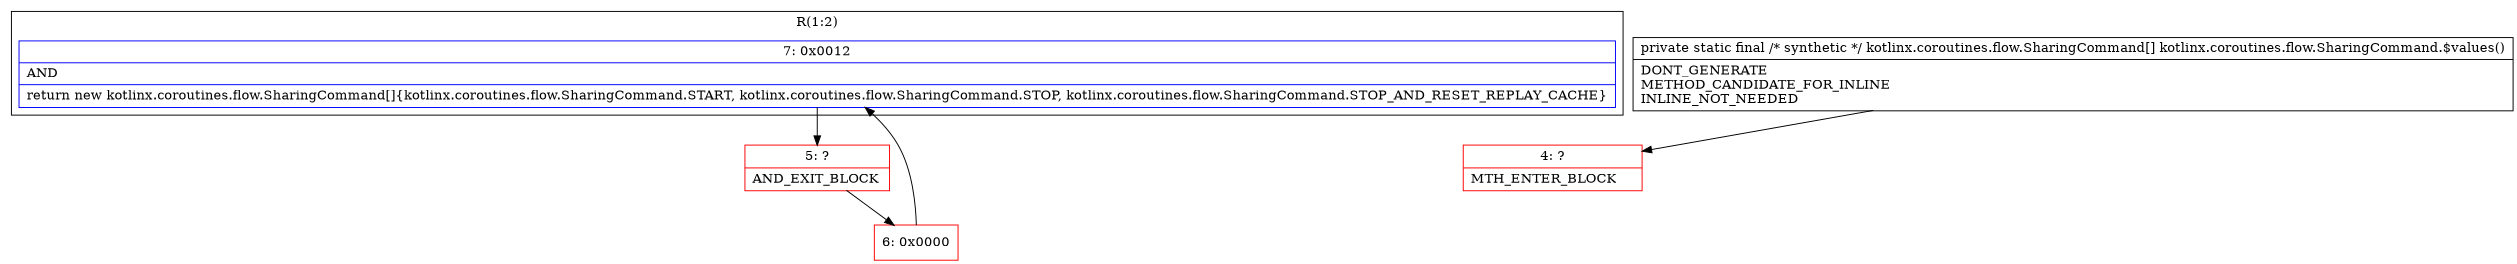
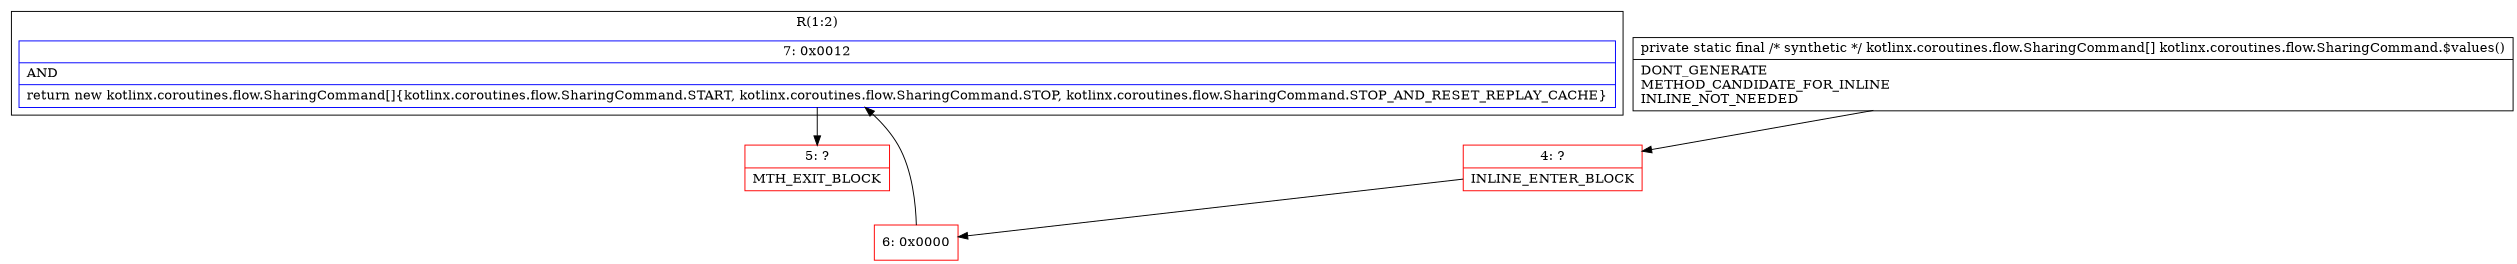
node "5: ?": text "AND_EXIT_BLOCK" -> "MTH_EXIT_BLOCK"
node "4: ?": text "MTH_ENTER_BLOCK" -> "INLINE_ENTER_BLOCK"
edge "5: ?" -> "6: 0x0000": now "4: ?" -> "6: 0x0000"
